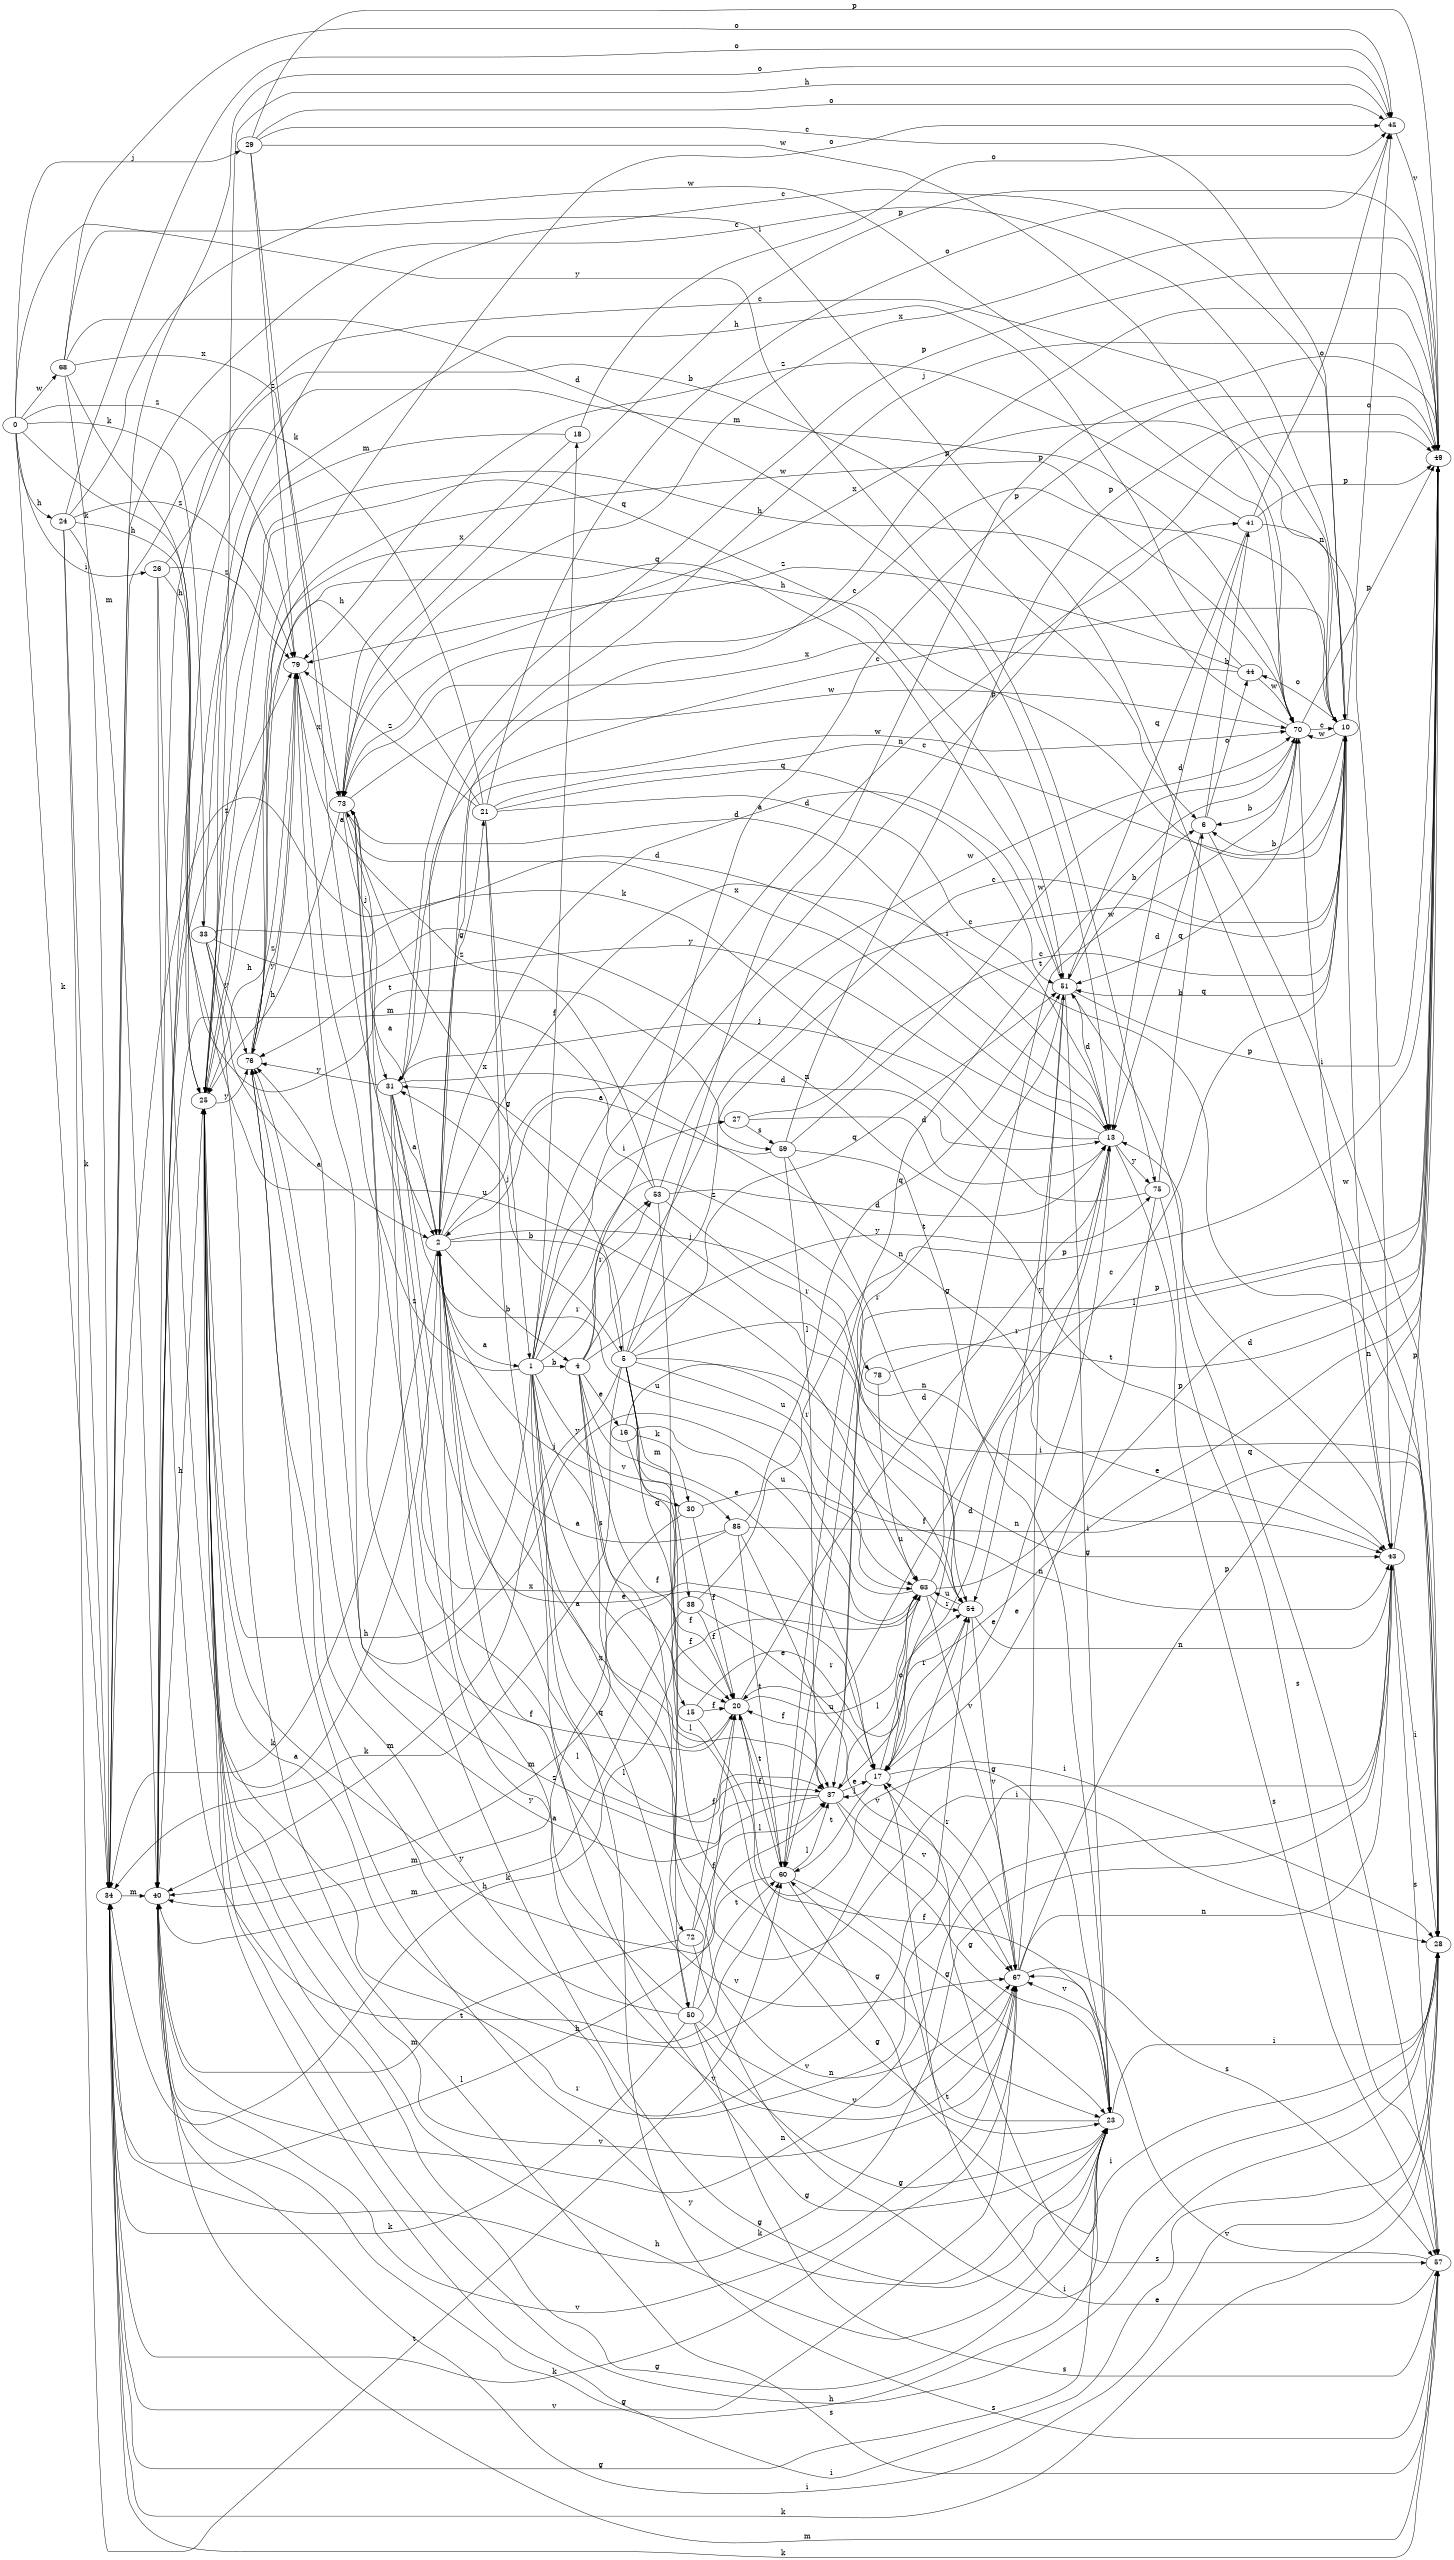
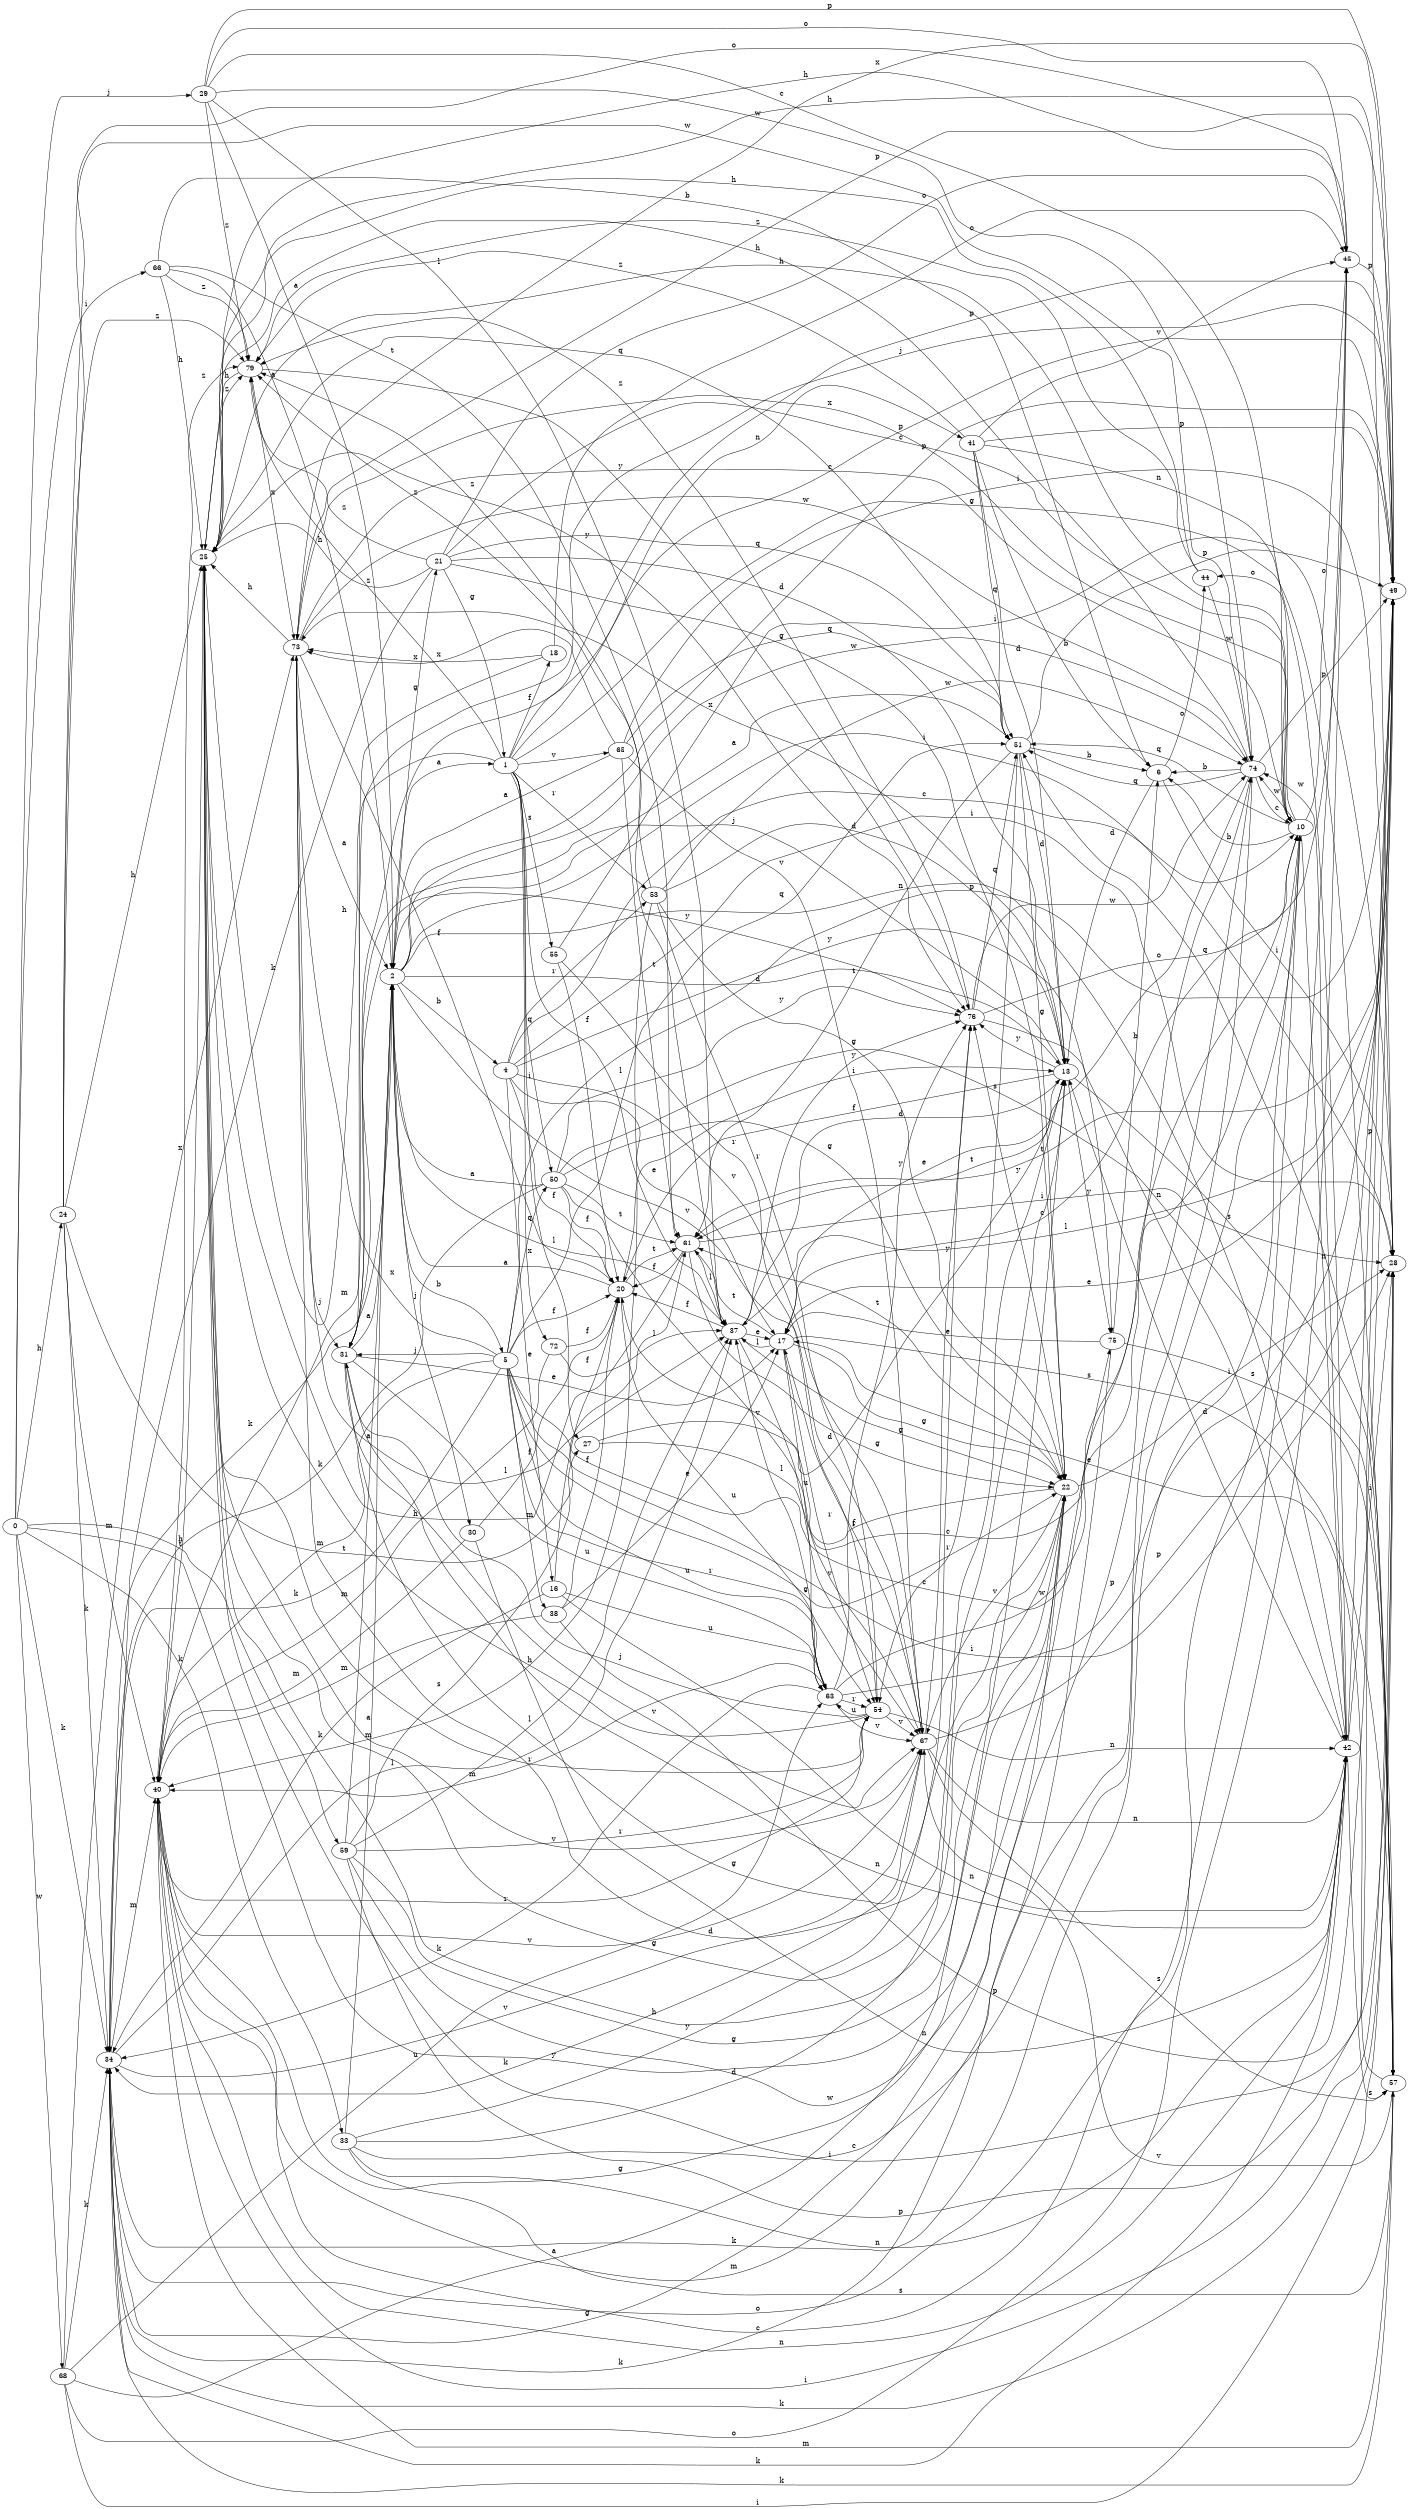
edge "45" -> "49": label "v" -> "p"
edge "10" -> "34": label "c" -> "k"
edge "41" -> "45": label "o" -> "v"
edge "68" -> "13": label "d" -> "a"
edge "0" -> "79": now "25" -> "79"
node "26": label "26" -> "66"
edge "29" -> "37": added, label "l"
edge "44" -> "73": removed, label "x"
edge "6" -> "41": reversed
edge "31" -> "10": removed, label "c"
edge "4" -> "49": removed, label "p"
node "70": label "70" -> "74"
edge "27" -> "59": reversed
edge "1" -> "4": removed, label "b"
node "78": removed
edge "20" -> "13": label "d" -> "i"
edge "16" -> "30": now "16" -> "34"
edge "67" -> "51": now "67" -> "76"
node "85": label "85" -> "65"
node "43": label "43" -> "42"
edge "17" -> "63": label "o" -> "u"
node "15": label "15" -> "55"
node "60": label "60" -> "61"
edge "40" -> "54": added, label "r"
node "23": label "23" -> "22"
edge "72" -> "28": removed, label "i"
edge "1" -> "57": label "s" -> "g"
